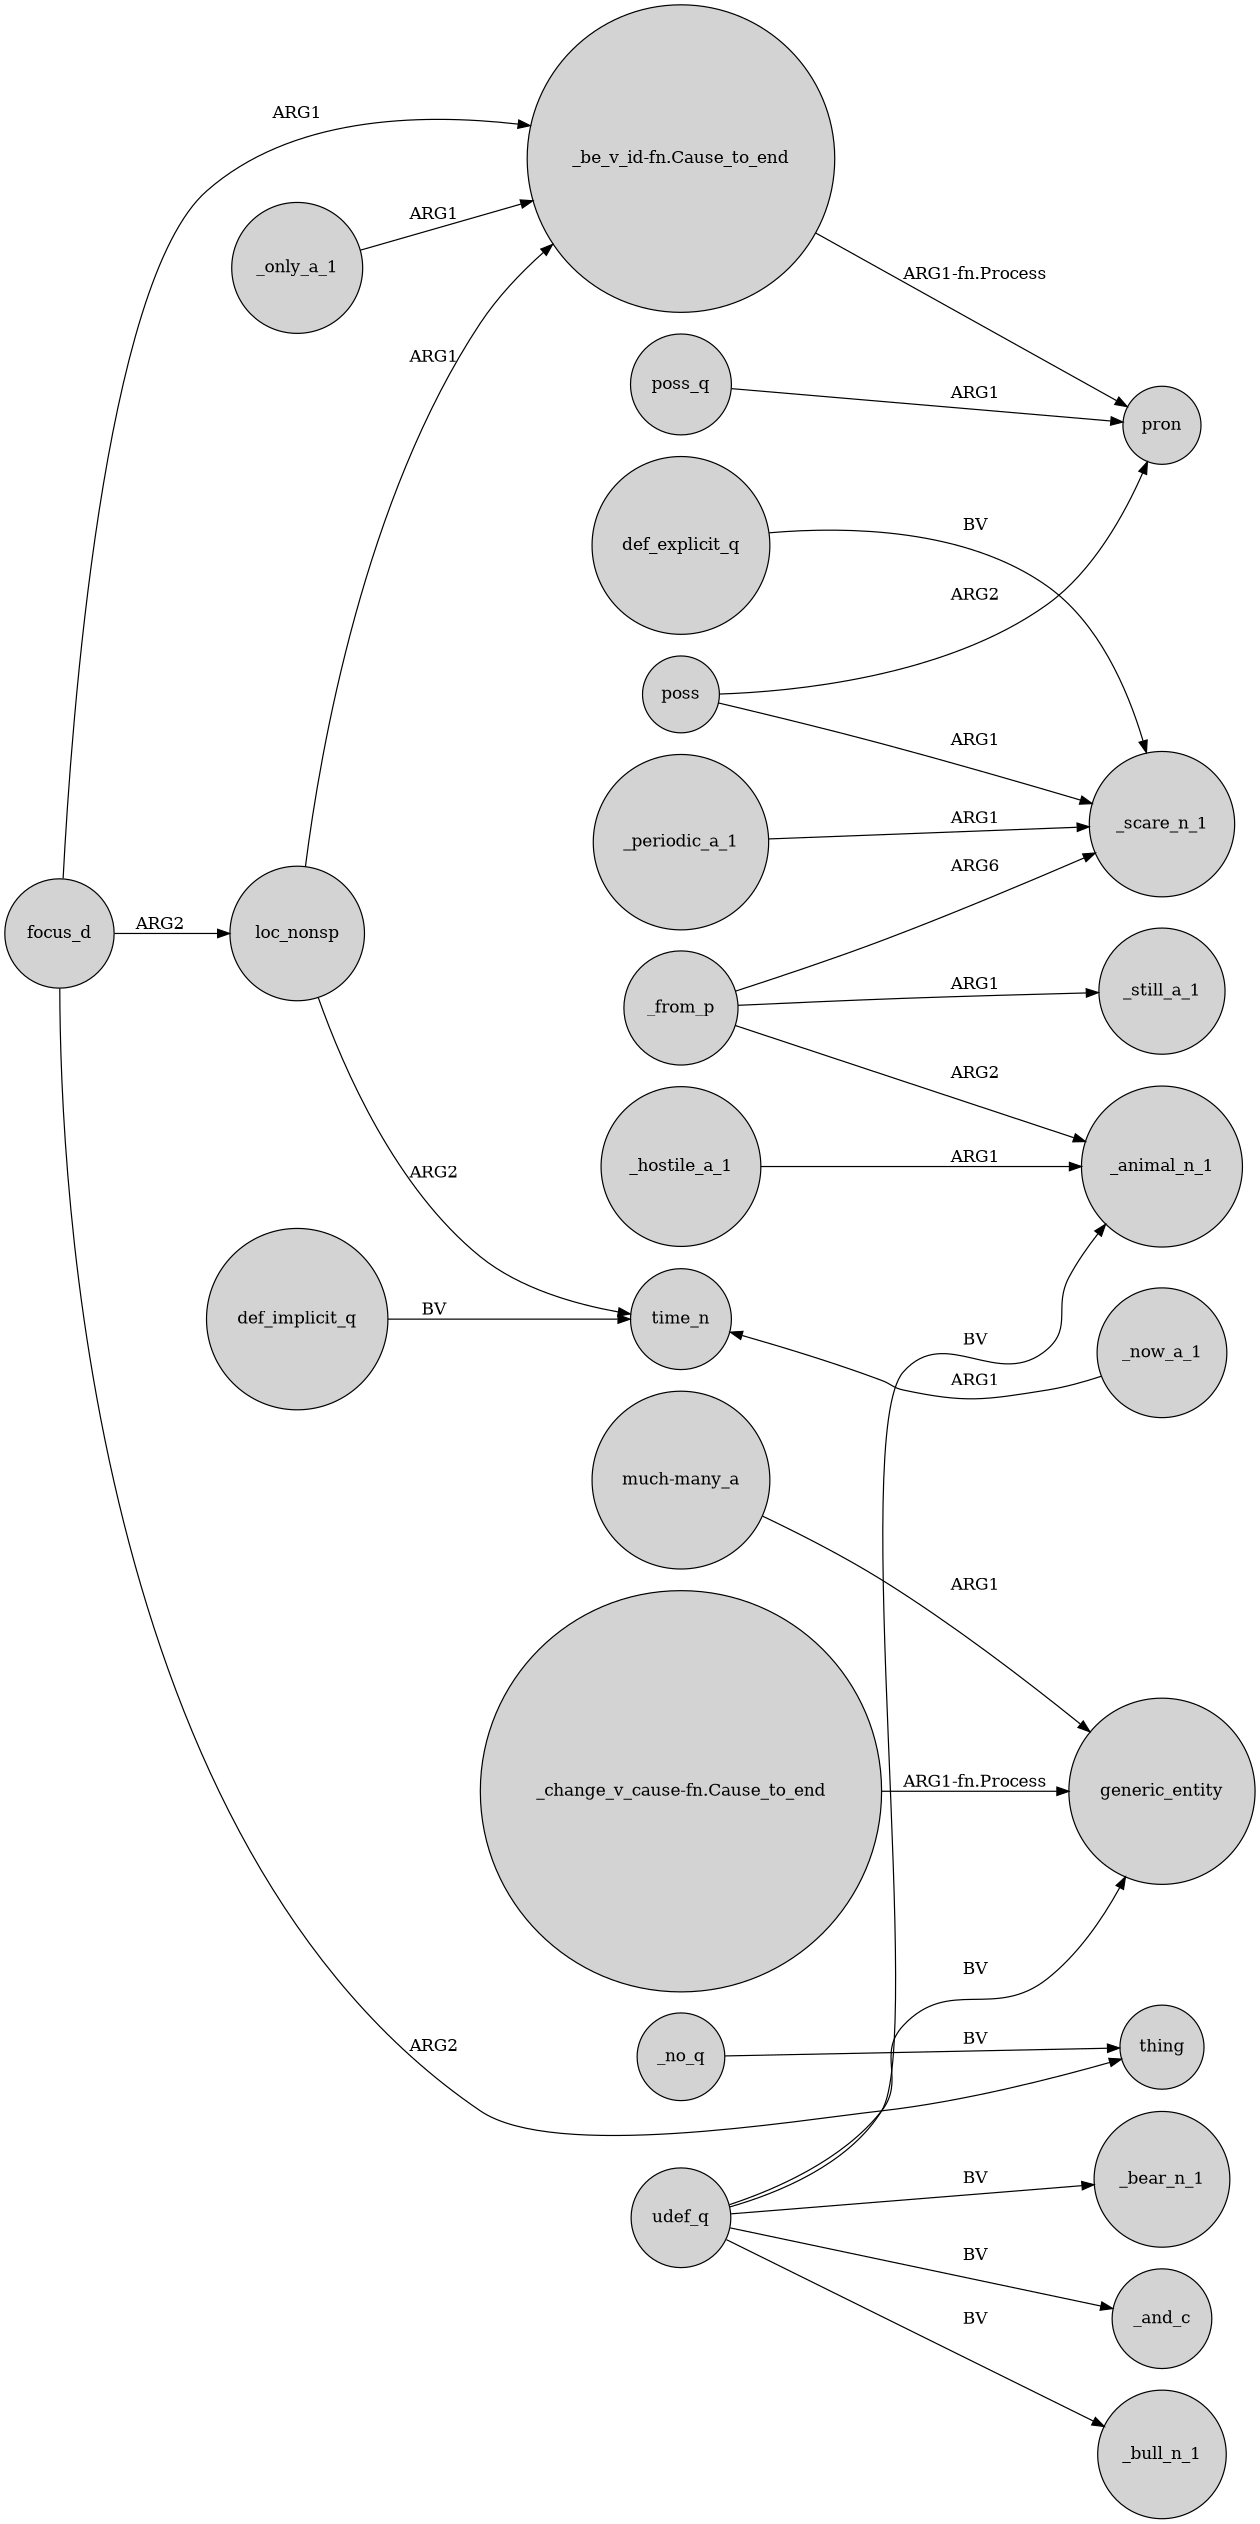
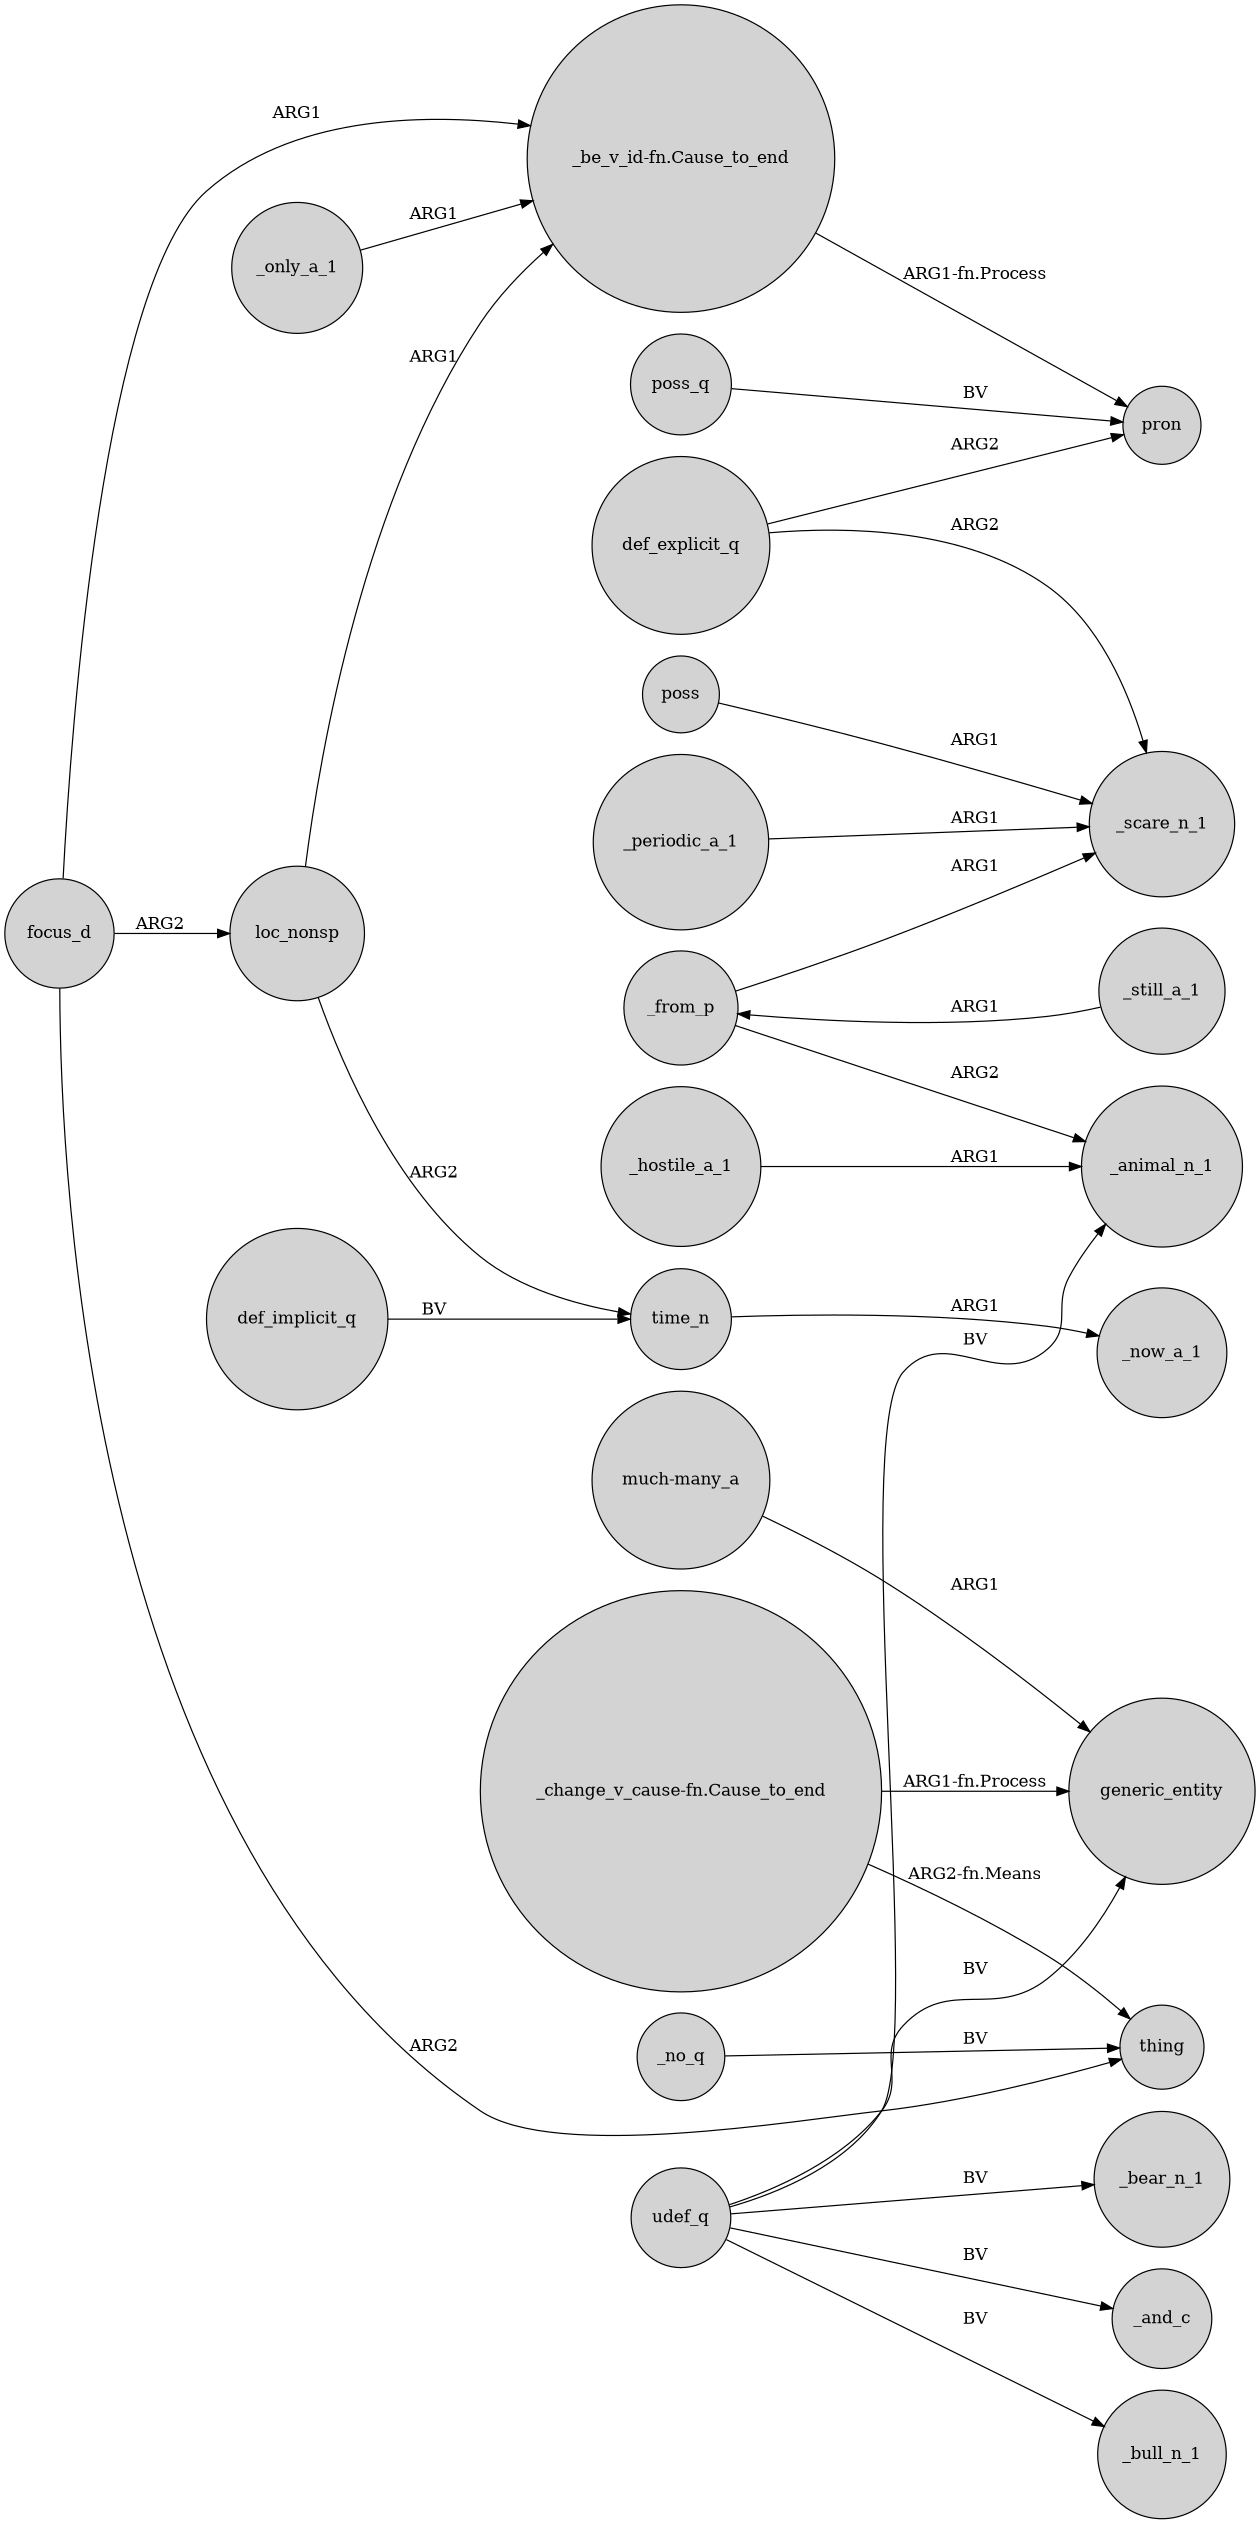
edge "poss_q" -> "pron": label "ARG1" -> "BV"
edge "def_explicit_q" -> "_scare_n_1": label "BV" -> "ARG2"
edge "poss" -> "pron": now "def_explicit_q" -> "pron"
edge "_from_p" -> "_scare_n_1": label "ARG6" -> "ARG1"
edge "_from_p" -> "_still_a_1": reversed
edge "_now_a_1" -> "time_n": reversed
edge "_change_v_cause-fn.Cause_to_end" -> "thing": added, label "ARG2-fn.Means"
